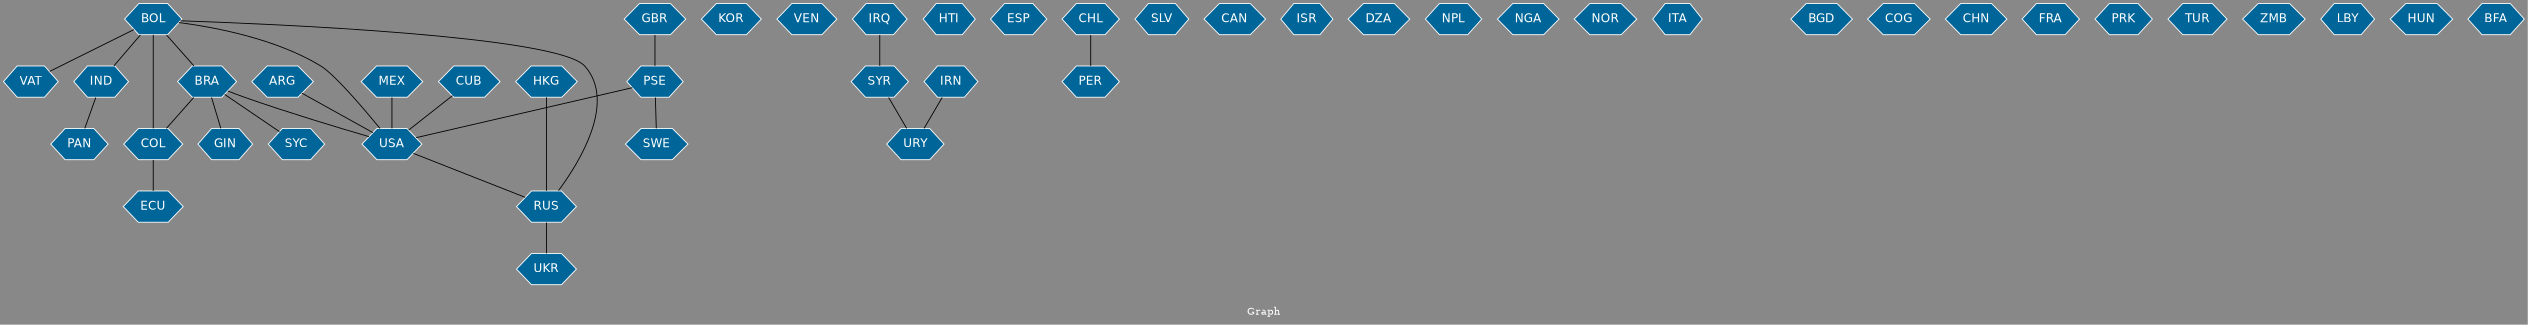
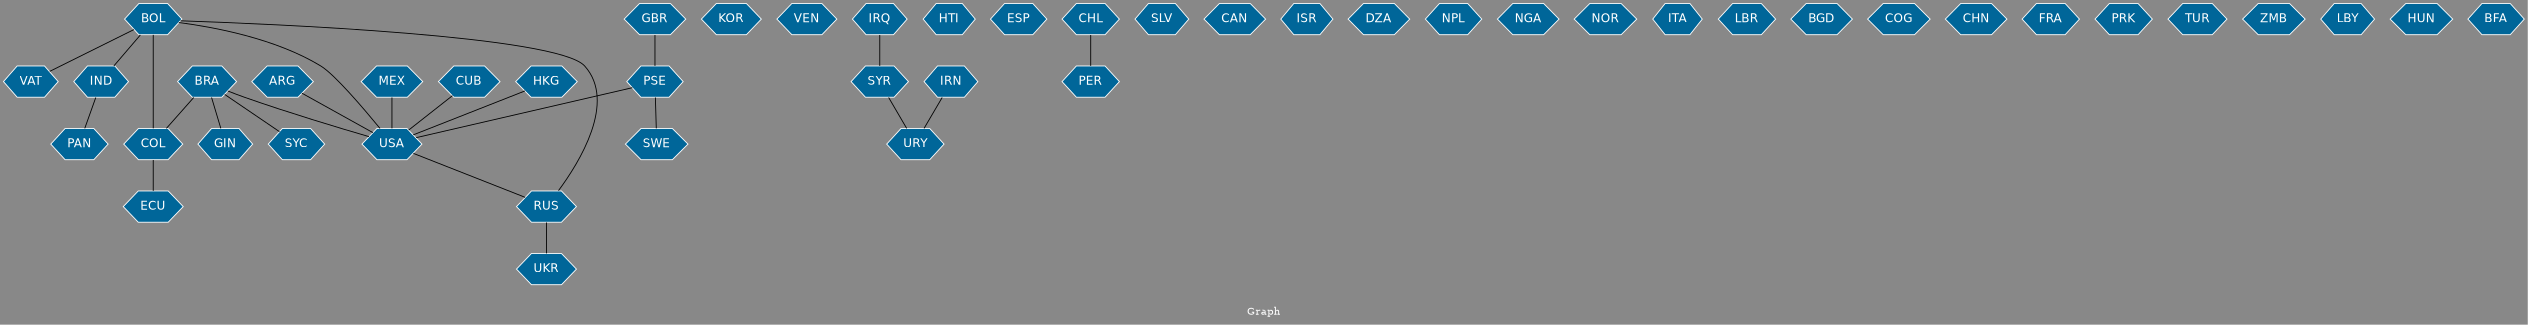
node "LBR": added
edge "BOL" -- "BRA": removed
edge "HKG" -- "RUS": now "HKG" -- "USA"
